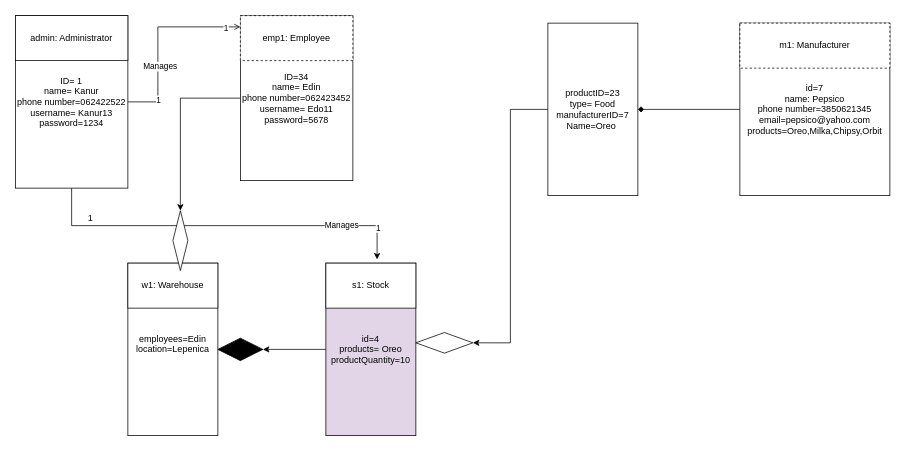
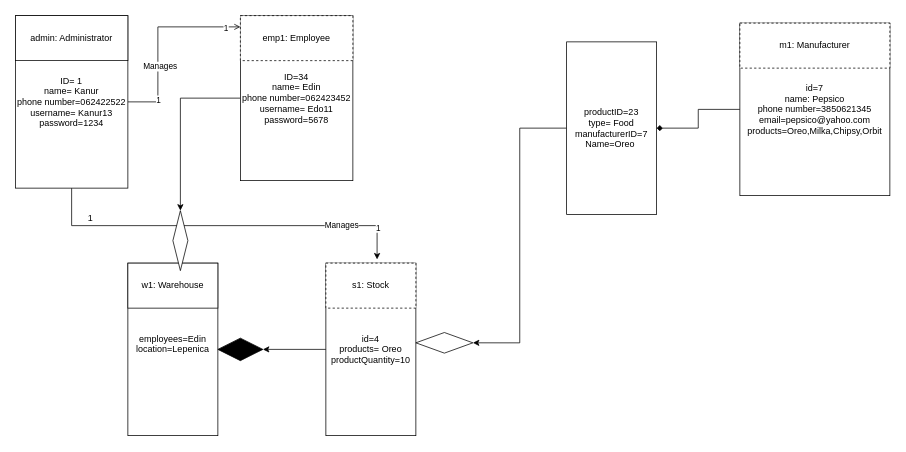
node "productID=23 type= Food manufacturerID=7 Name=Oreo": moved (593, 109) -> (612, 128)
node "s1: Stock": style solid -> dashed
node "id=4 products= Oreo productQuantity=10": fillcolor #e1d5e7 -> #ffffff
